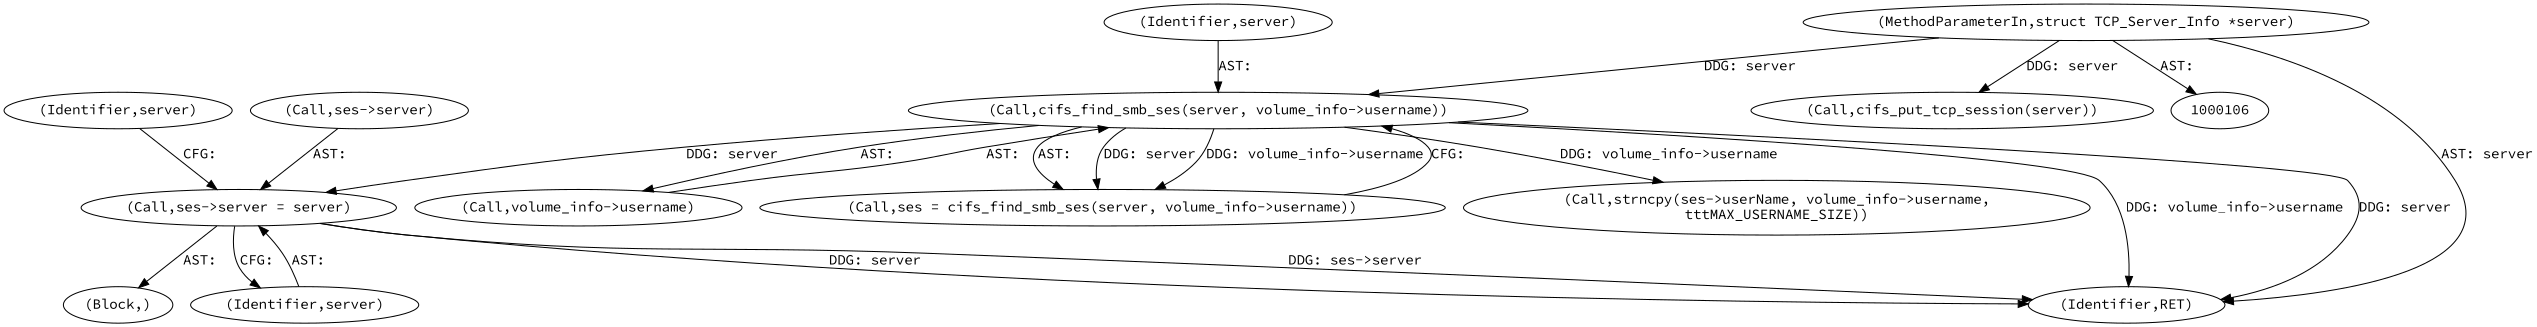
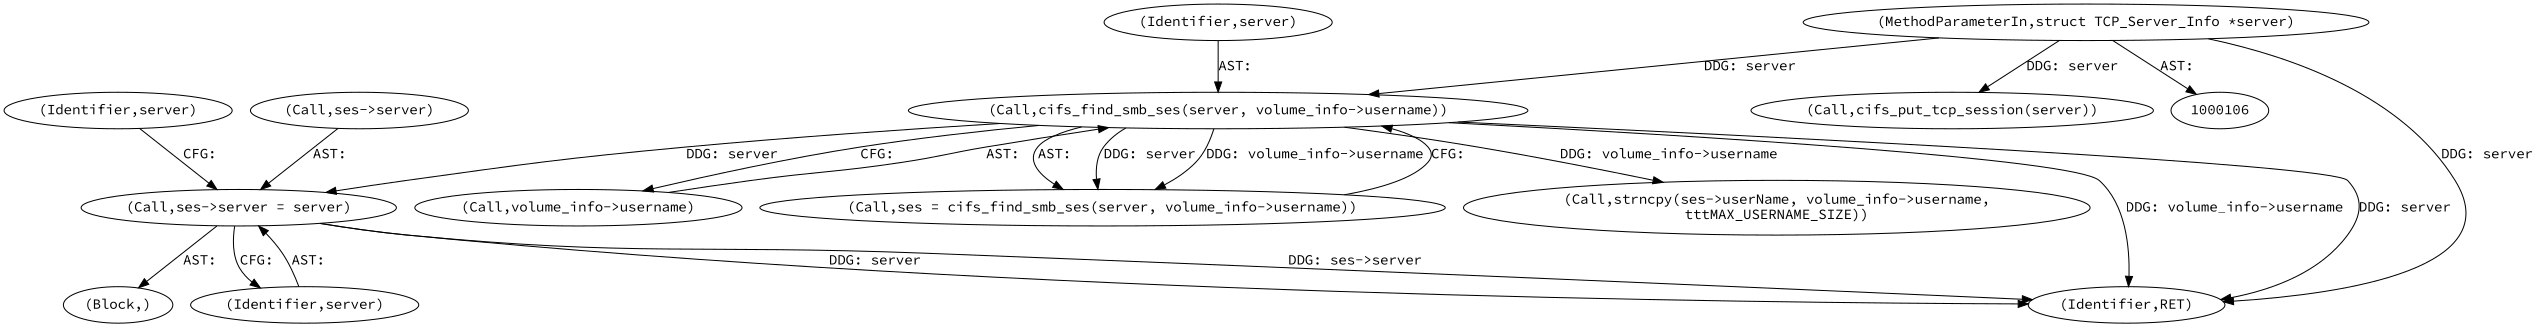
edge "(Call,cifs_find_smb_ses(server, volume_info->username))" -> "(Call,volume_info->username)": label "AST: " -> "CFG: "
edge "(MethodParameterIn,struct TCP_Server_Info *server)" -> "(Identifier,RET)": label "AST: server" -> "DDG: server"
